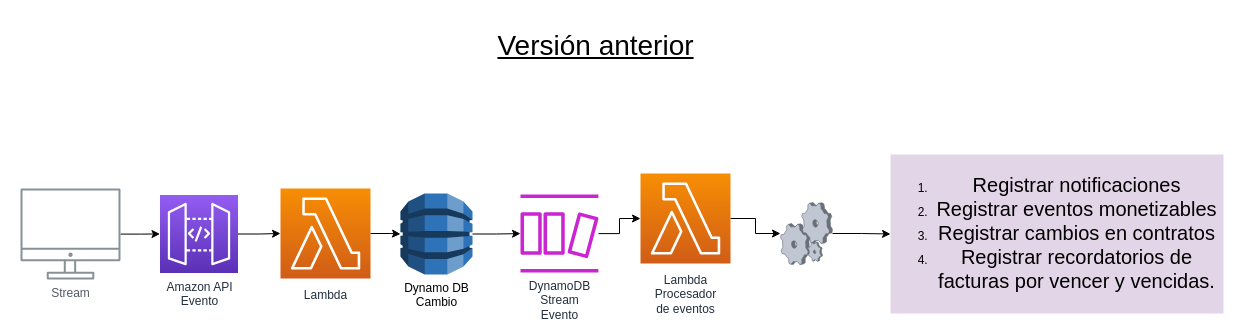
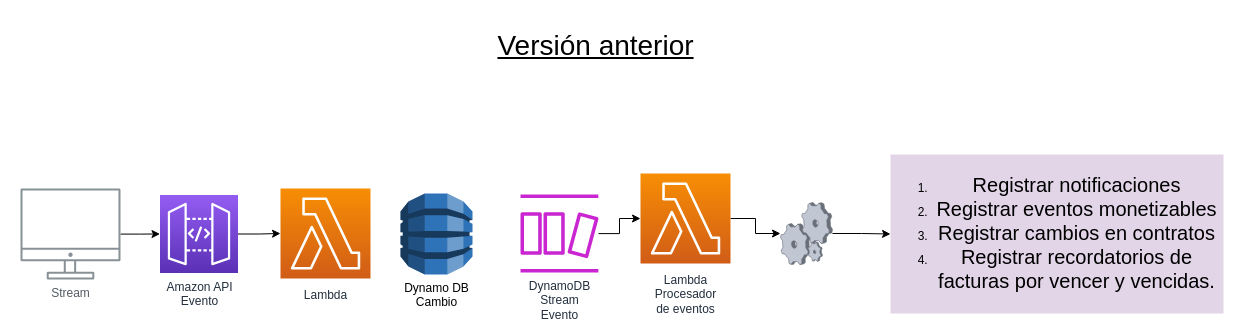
edge "Lambda" -> "Dynamo DB Cambio": removed
edge "Dynamo DB Cambio" -> "DynamoDB Stream Evento": removed
